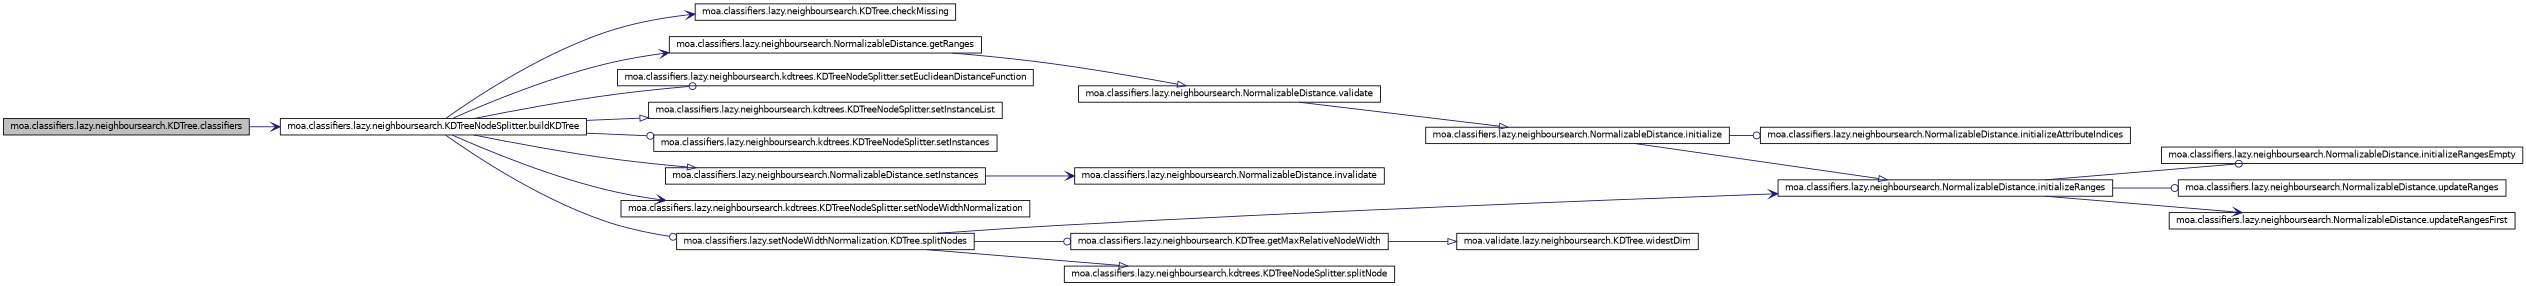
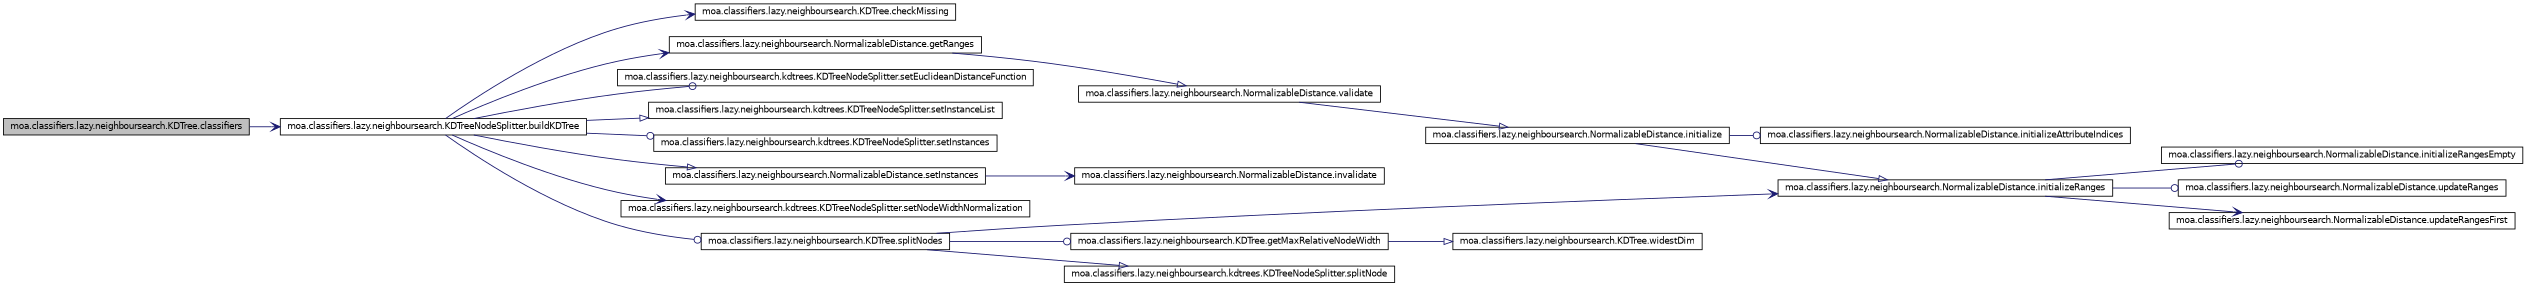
node "moa.classifiers.lazy.setNodeWidthNormalization.KDTree.splitNodes": label "moa.classifiers.lazy.setNodeWidthNormalization.KDTree.splitNodes" -> "moa.classifiers.lazy.neighboursearch.KDTree.splitNodes"
node "moa.validate.lazy.neighboursearch.KDTree.widestDim": label "moa.validate.lazy.neighboursearch.KDTree.widestDim" -> "moa.classifiers.lazy.neighboursearch.KDTree.widestDim"
